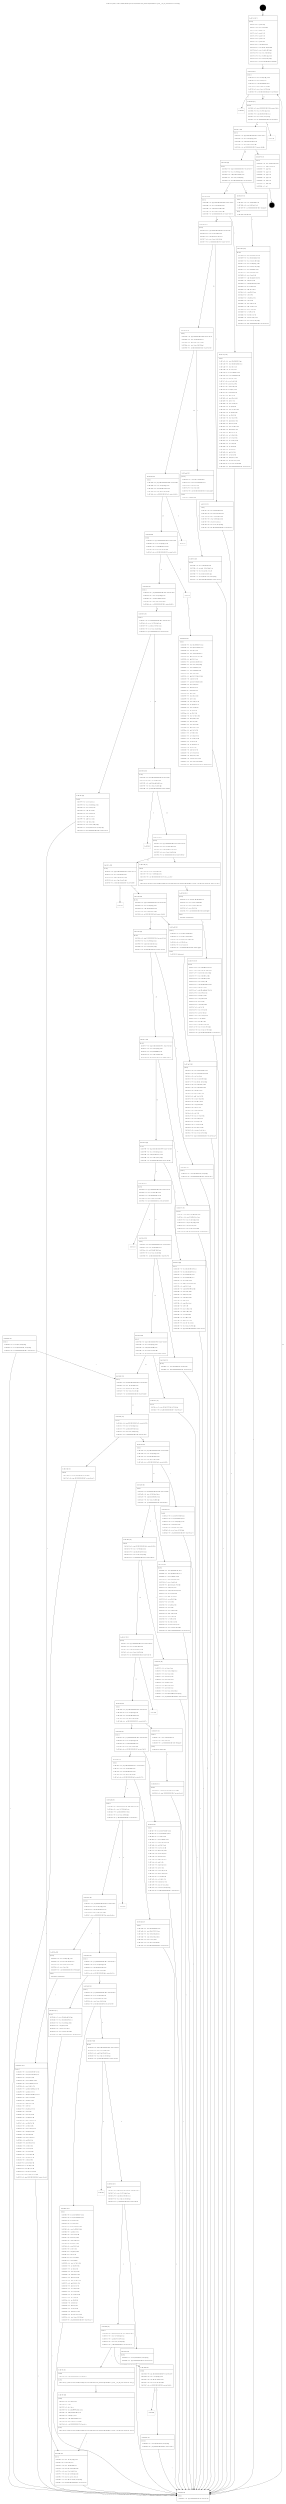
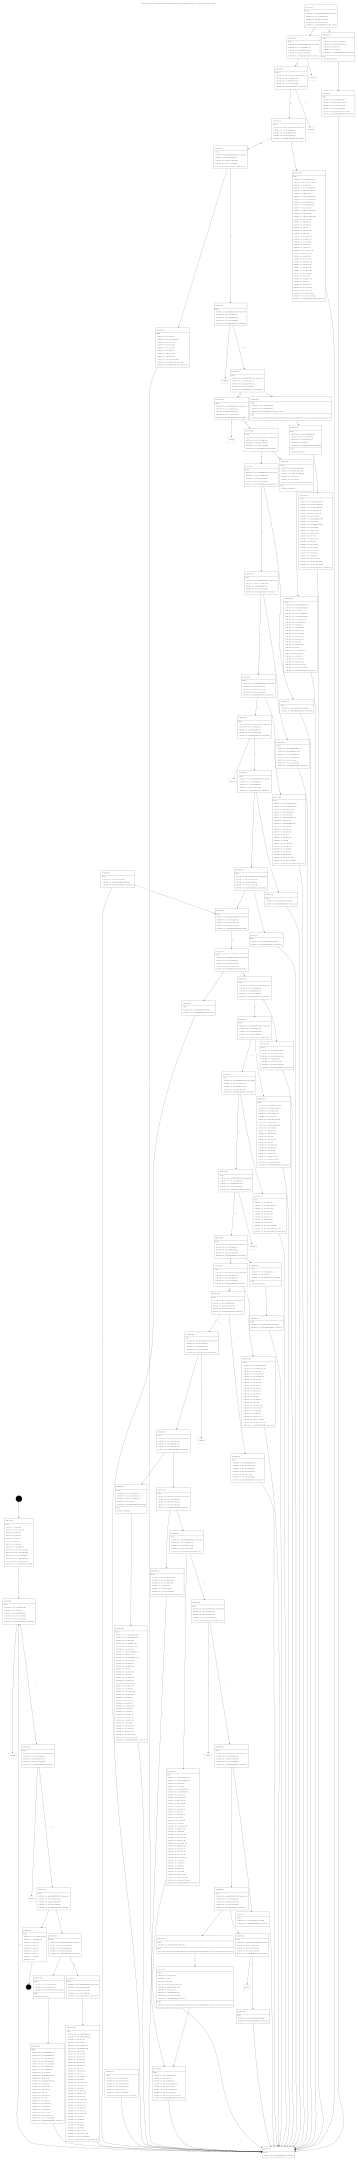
node "0x401864 [25]": removed
edge "0x402410" -> "0x402044 [165]": now "0x4018c8 [25]" -> "0x402044 [165]"
